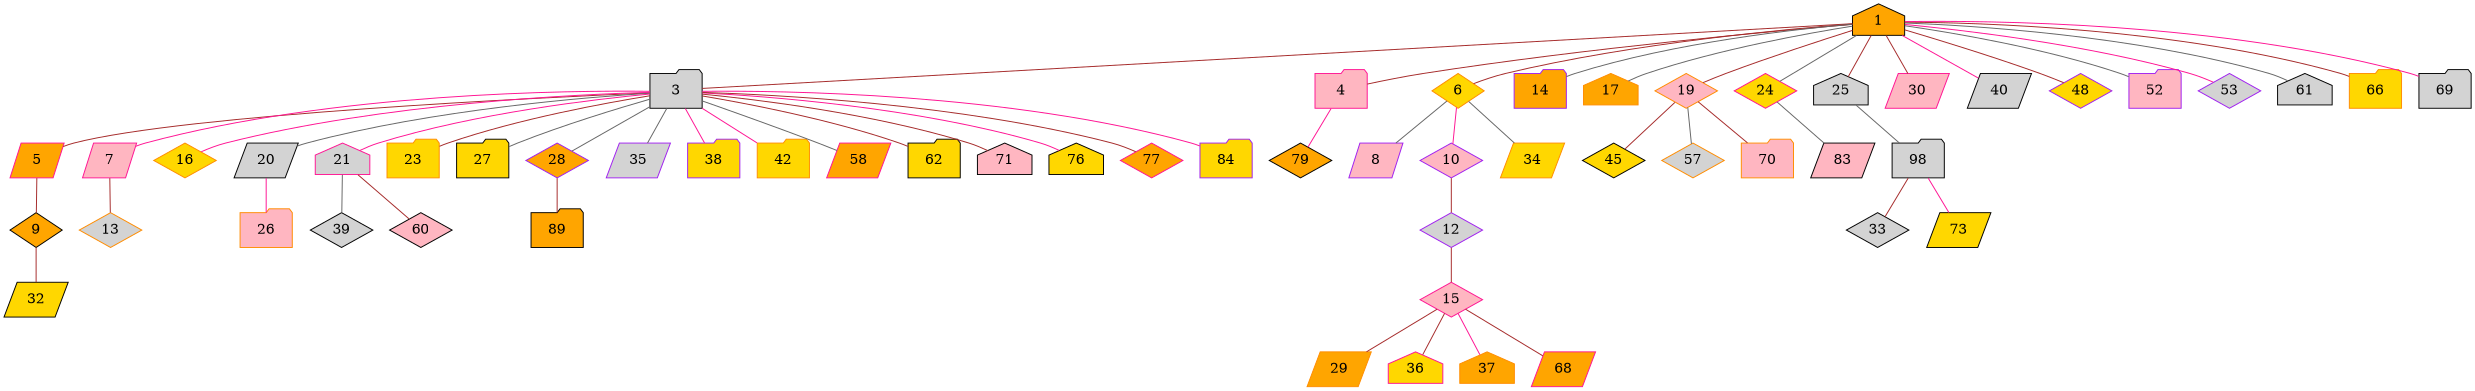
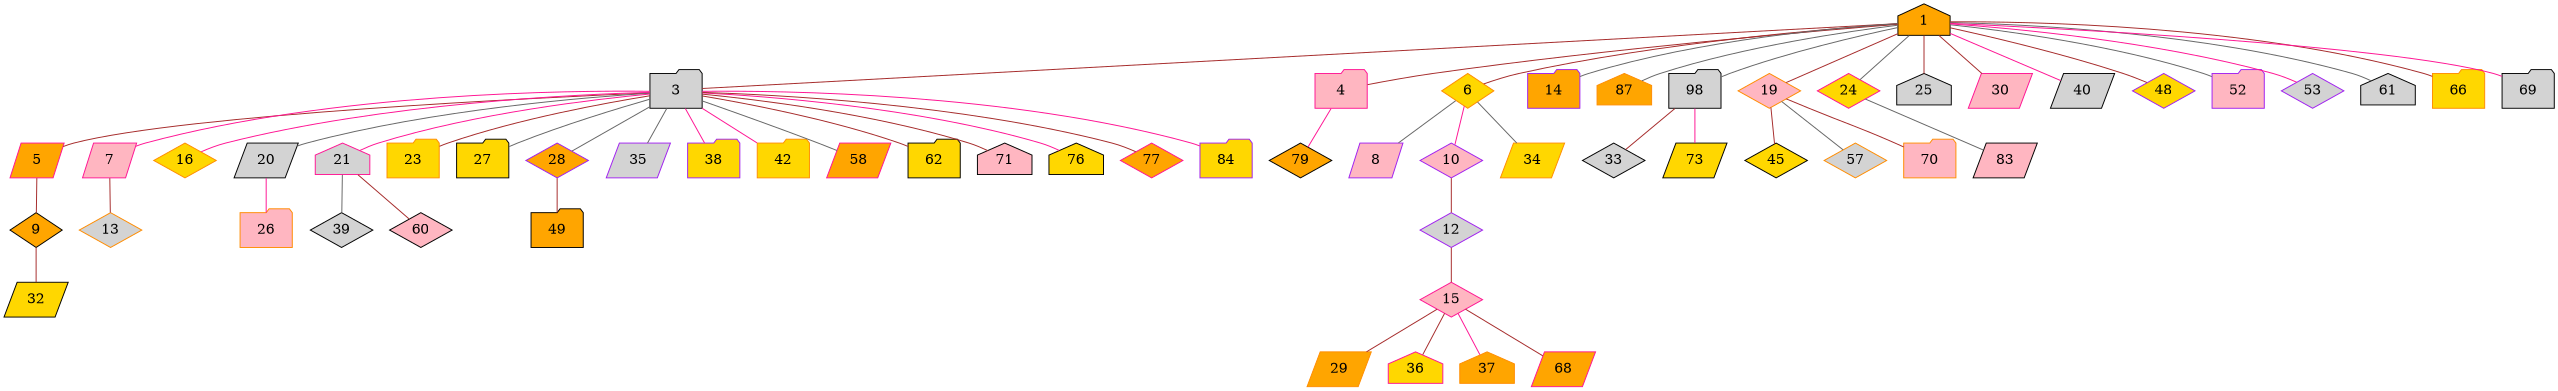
node "17": label "17" -> "87"
edge "25" -- "98": now "1" -- "98"
node "89": label "89" -> "49"
